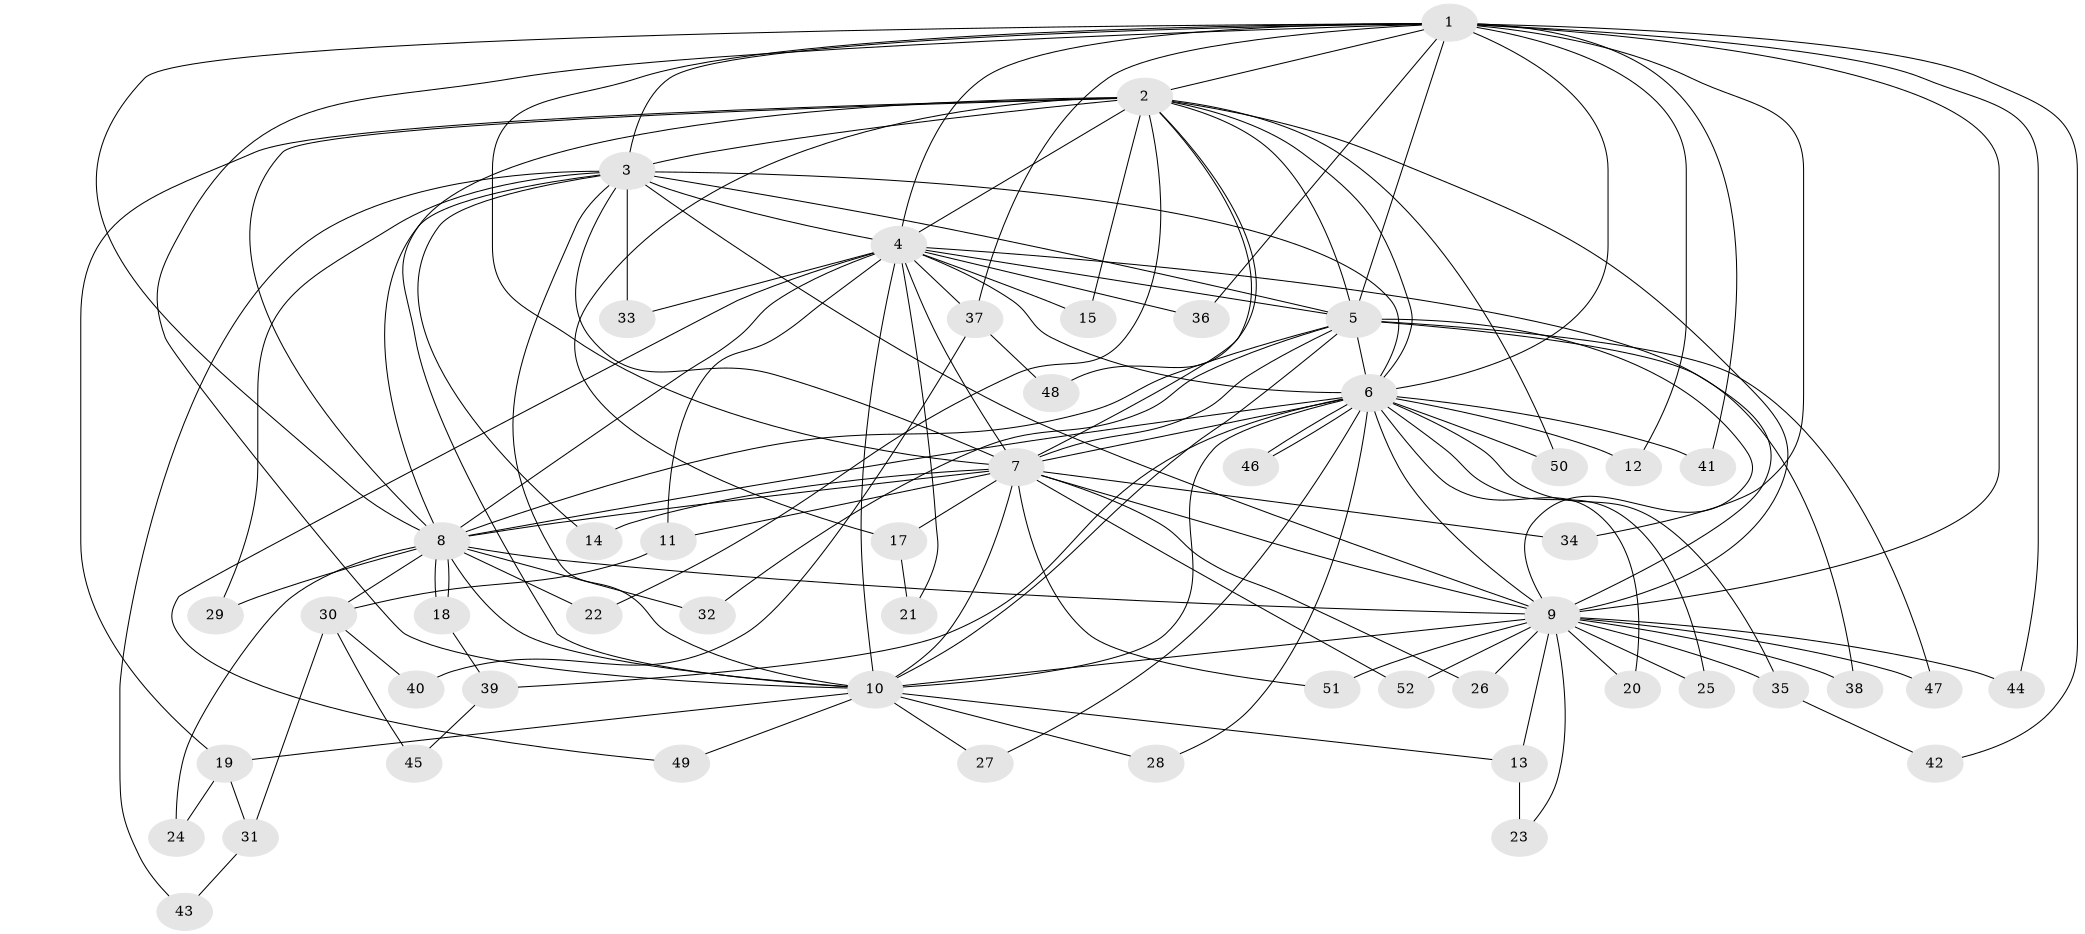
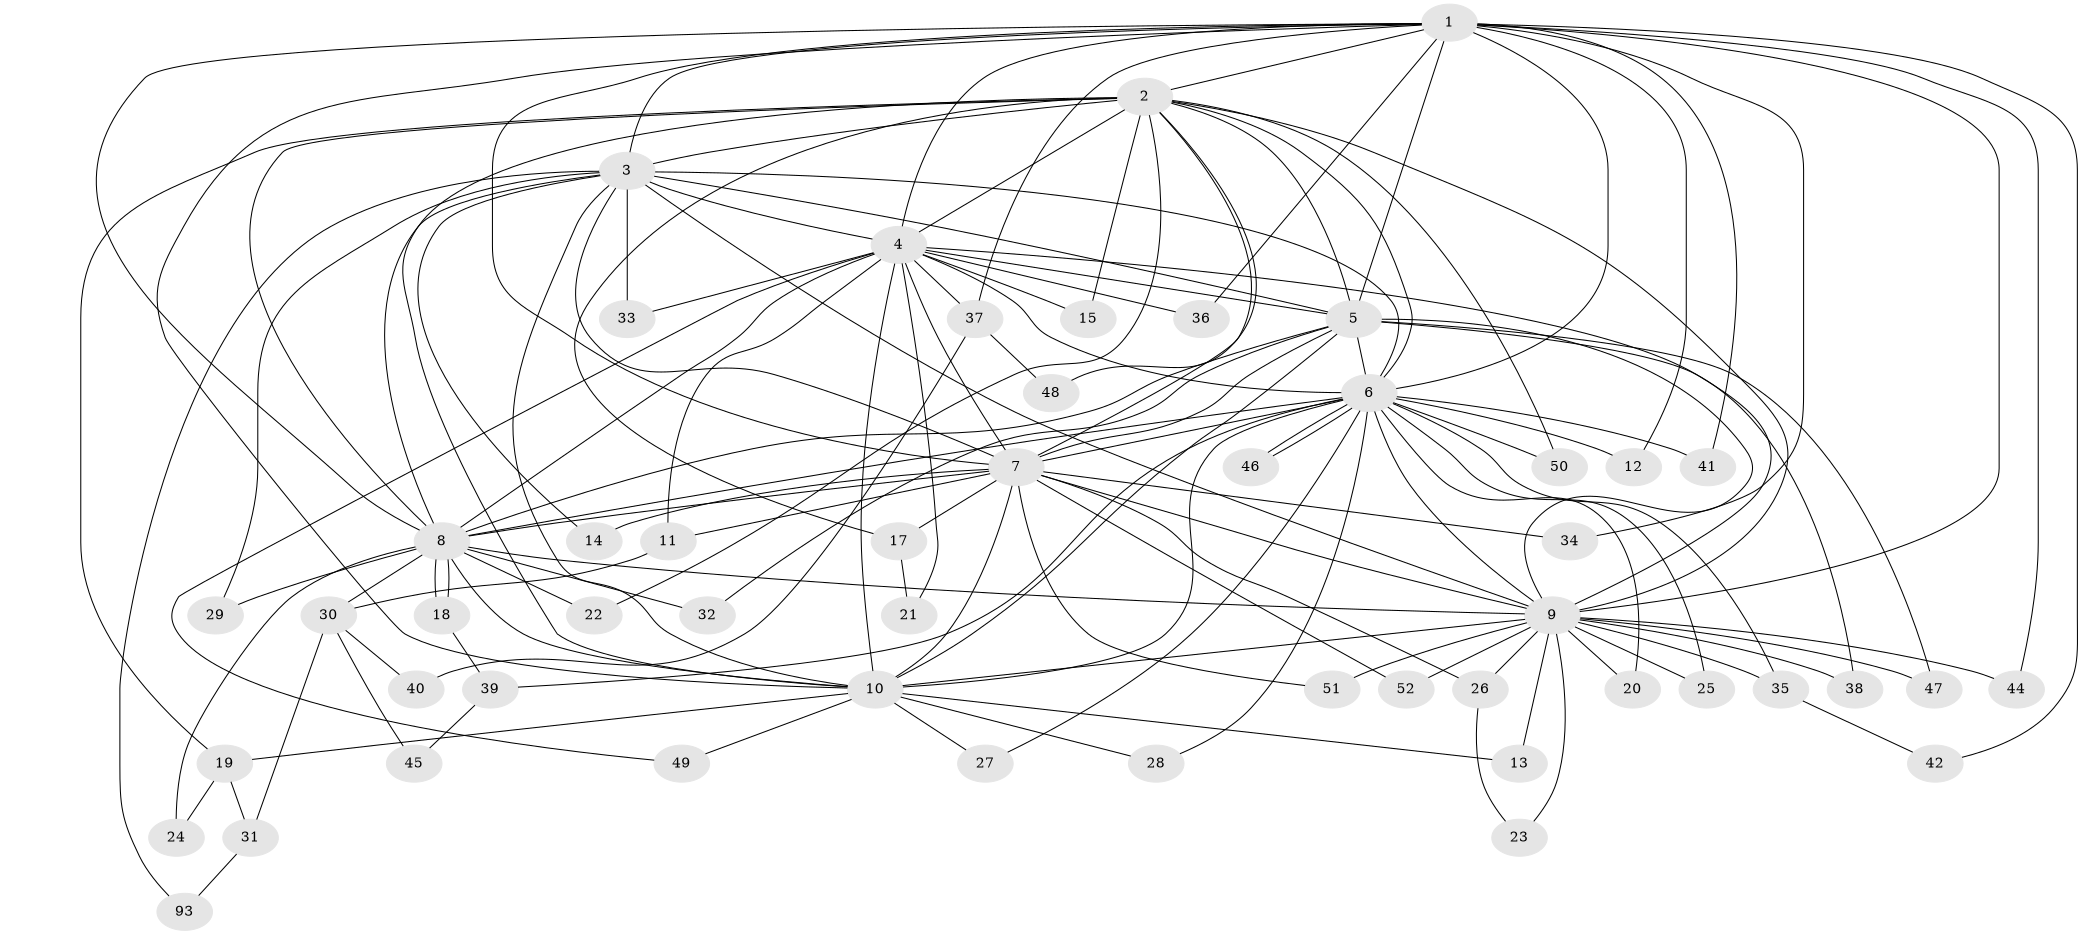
edge "13" -- "23": now "26" -- "23"
node "43": label "43" -> "93"
